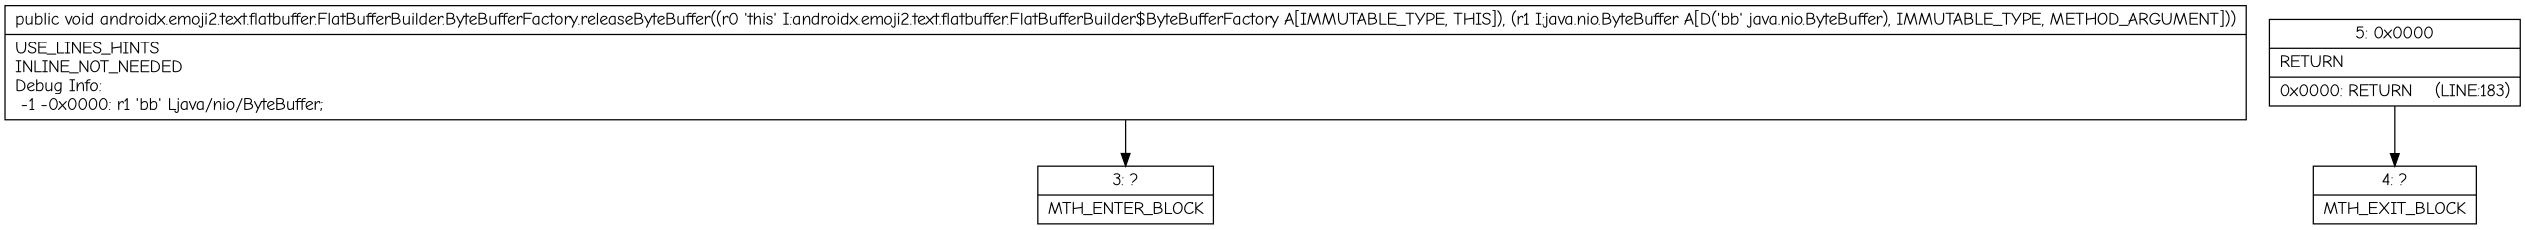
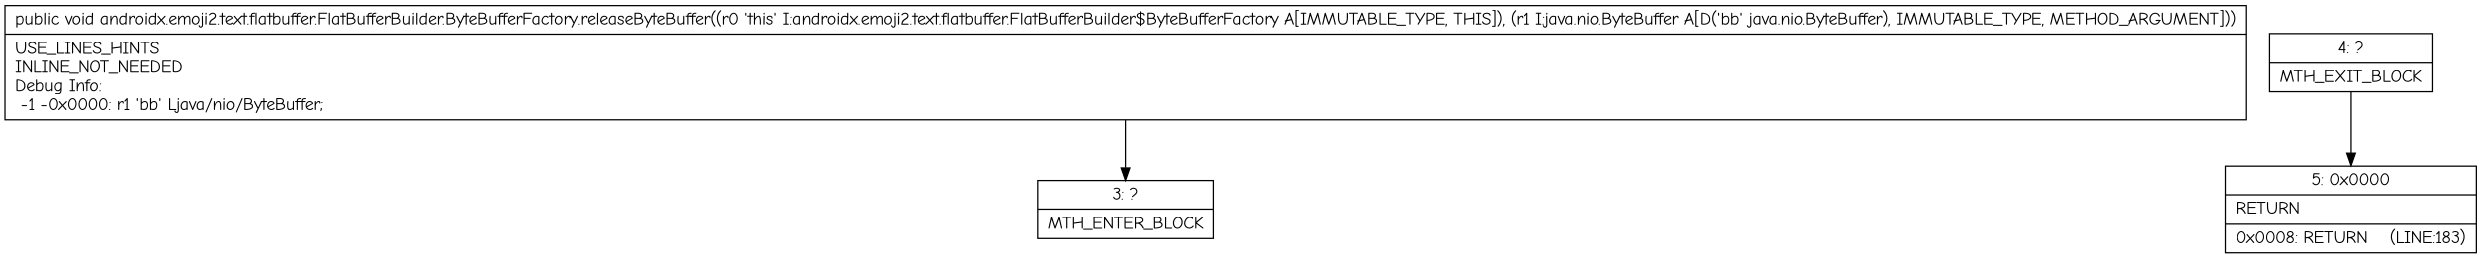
node "5: 0x0000": text "0x0000: RETURN    (LINE:183)" -> "0x0008: RETURN    (LINE:183)"
edge "5: 0x0000" -> "4: ?": reversed
